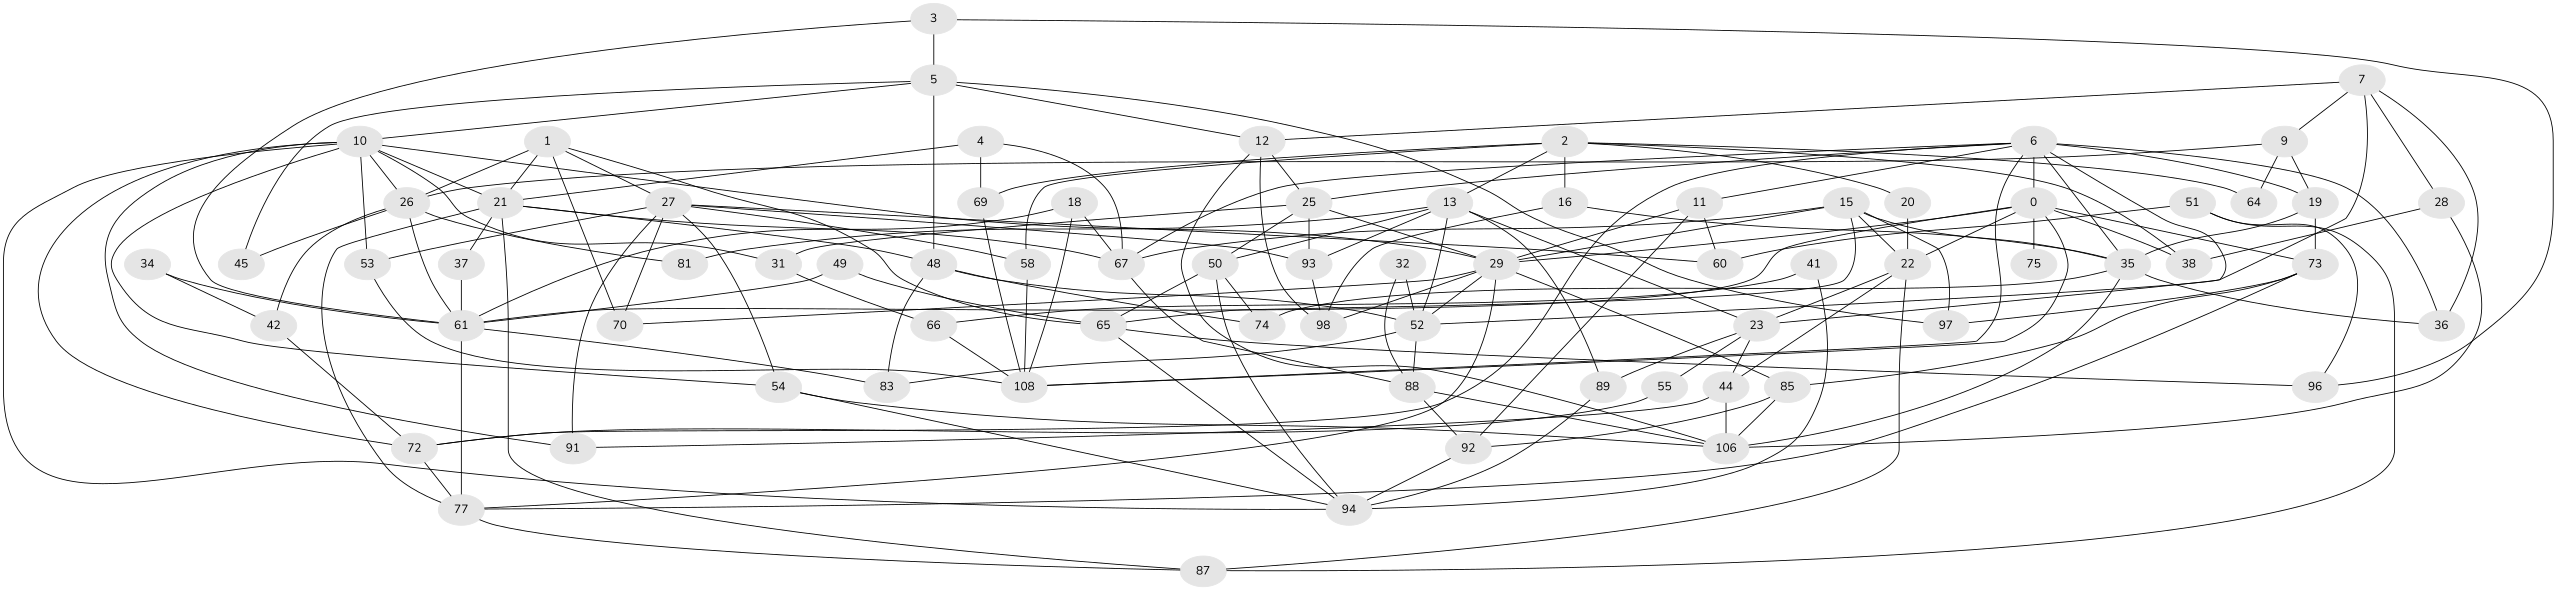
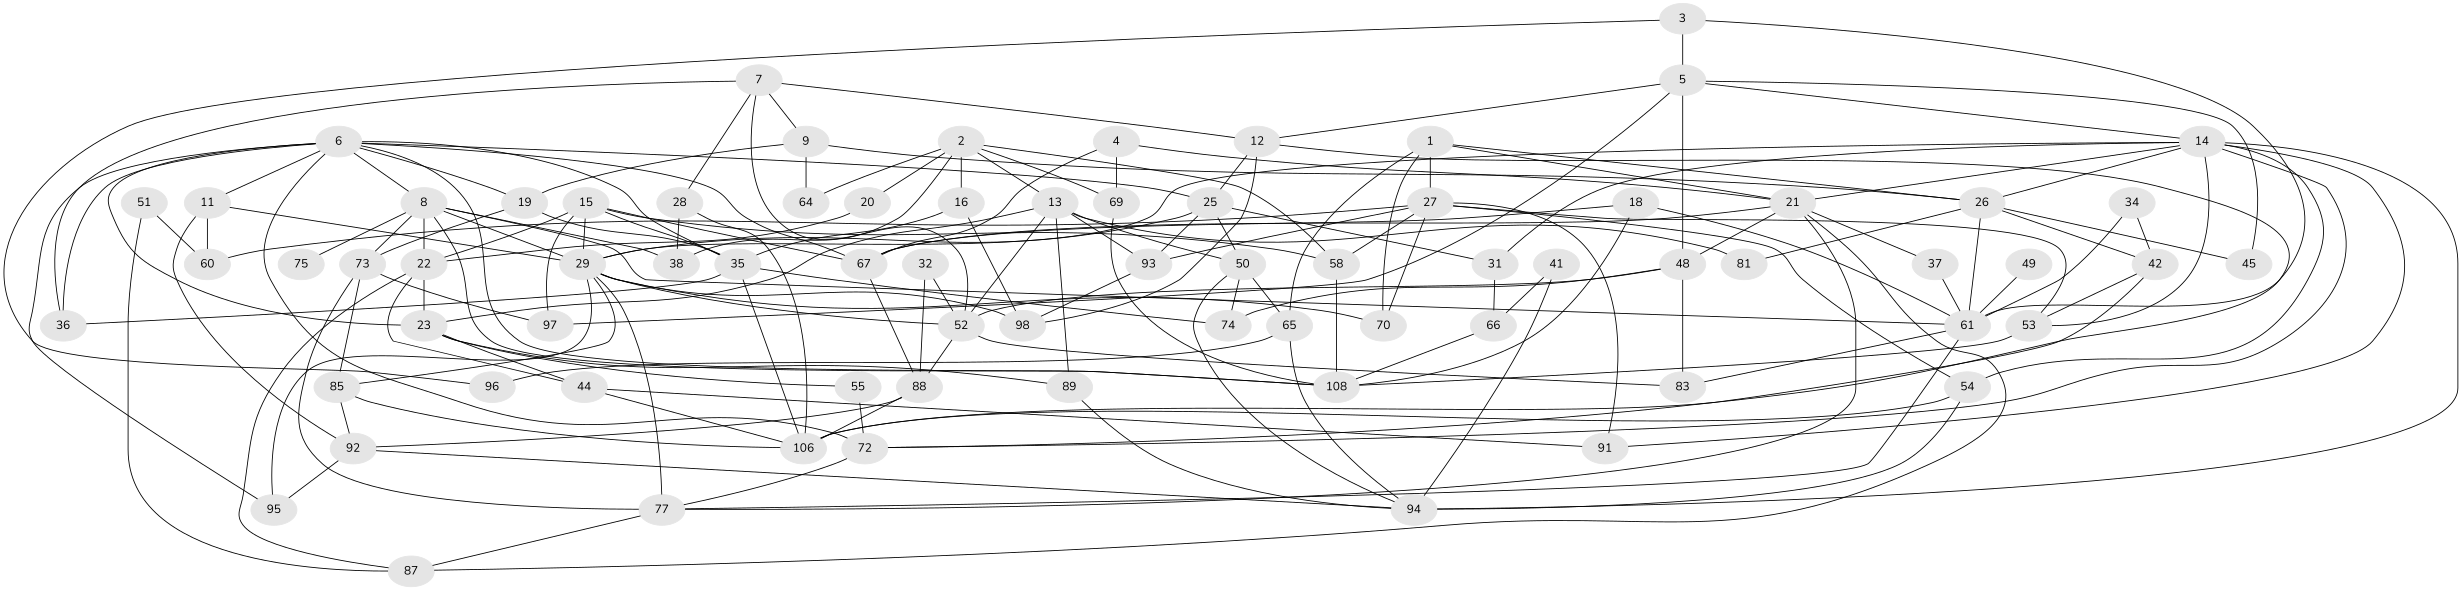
node "10": label "10" -> "14"
node "0": label "0" -> "8"
edge "51" -- "96": removed
edge "42" -- "53": added
edge "15" -- "65": now "15" -- "58"
edge "49" -- "65": removed
node "95": added
